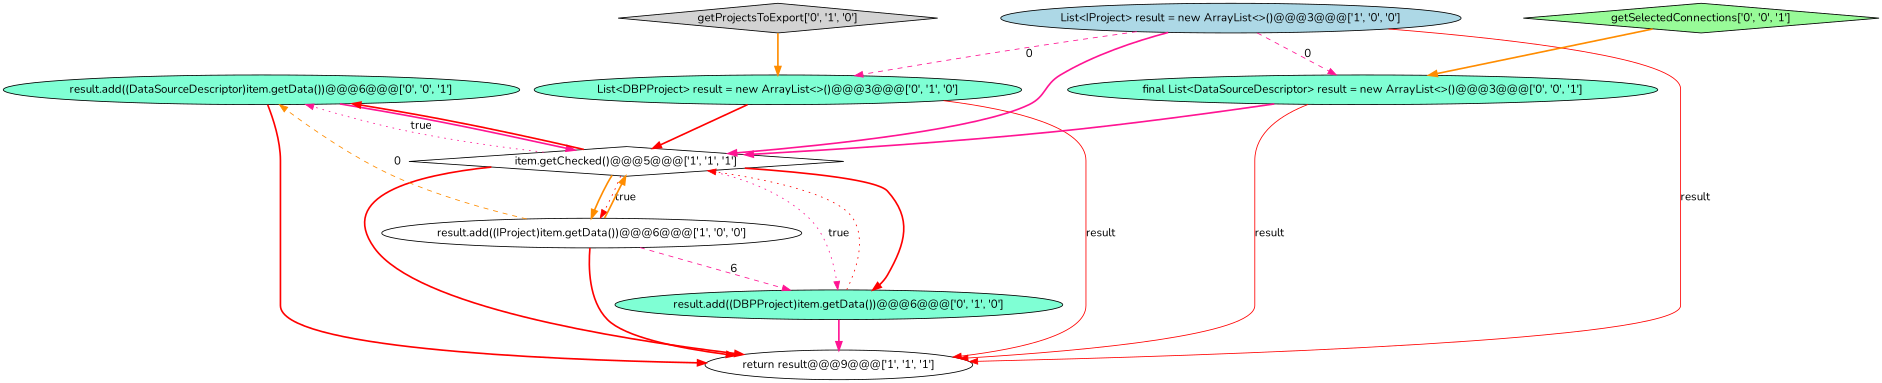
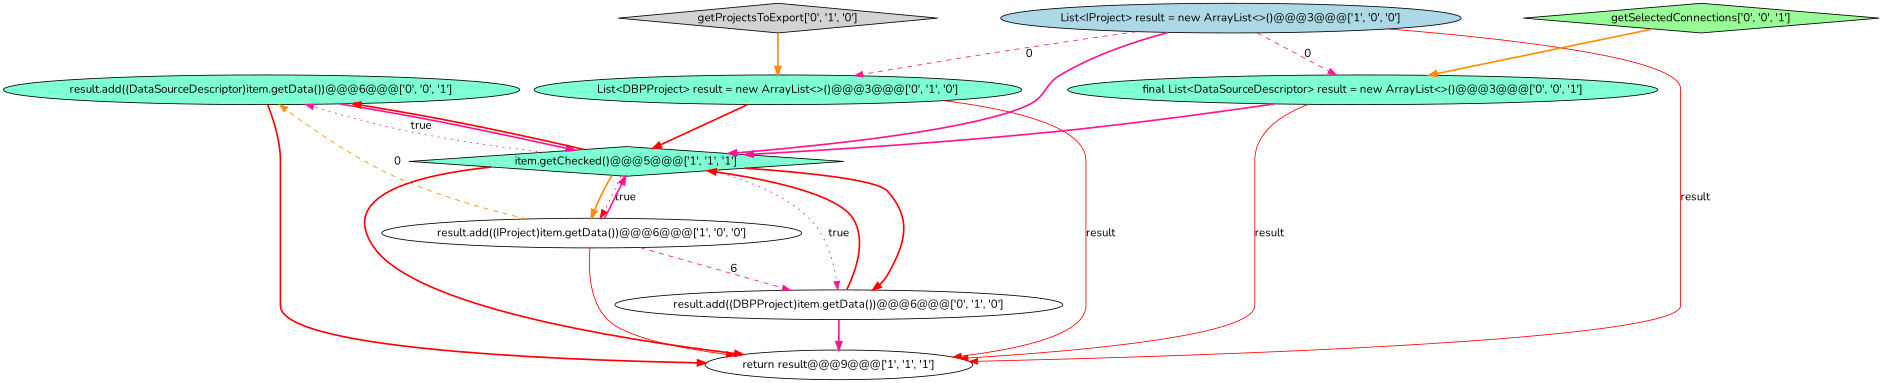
node "item.getChecked()@@@5@@@['1', '1', '1']": fillcolor white -> aquamarine
edge "result.add((DBPProject)item.getData())@@@6@@@['0', '1', '0']" -> "item.getChecked()@@@5@@@['1', '1', '1']": style dotted -> bold
edge "result.add((IProject)item.getData())@@@6@@@['1', '0', '0']" -> "item.getChecked()@@@5@@@['1', '1', '1']": color darkorange -> deeppink
node "result.add((DBPProject)item.getData())@@@6@@@['0', '1', '0']": fillcolor aquamarine -> white
edge "result.add((IProject)item.getData())@@@6@@@['1', '0', '0']" -> "return result@@@9@@@['1', '1', '1']": style bold -> solid
